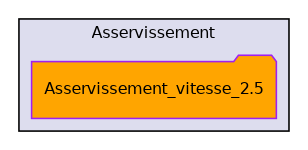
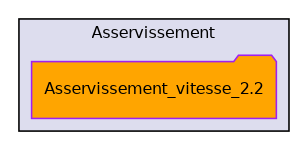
node "Asservissement_vitesse_2.5": label "Asservissement_vitesse_2.5" -> "Asservissement_vitesse_2.2"
